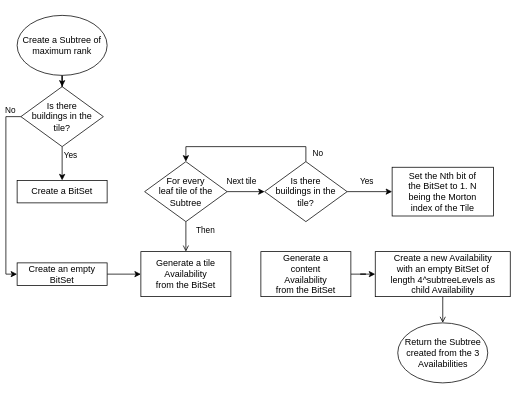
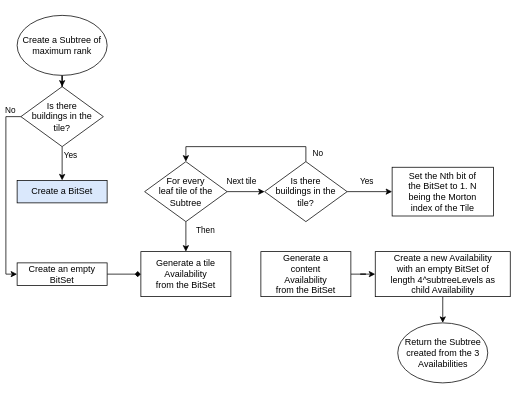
node "Create a BitSet": fillcolor #ffffff -> #dae8fc
edge "For every leaf tile of the Subtree" -> "Generate a tile Availability from the BitSet": arrowhead open -> classic
edge "Create an empty BitSet" -> "Generate a tile Availability from the BitSet": arrowhead classic -> diamond
edge "Create a new Availability with an empty BitSet of length 4^subtreeLevels as child Availability" -> "Return the Subtree created from the 3 Availabilities": arrowhead open -> classic
